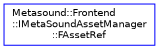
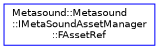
node "Metasound::Frontend ::IMetaSoundAssetManager ::FAssetRef": label "Metasound::Frontend ::IMetaSoundAssetManager ::FAssetRef" -> "Metasound::Metasound ::IMetaSoundAssetManager ::FAssetRef"
